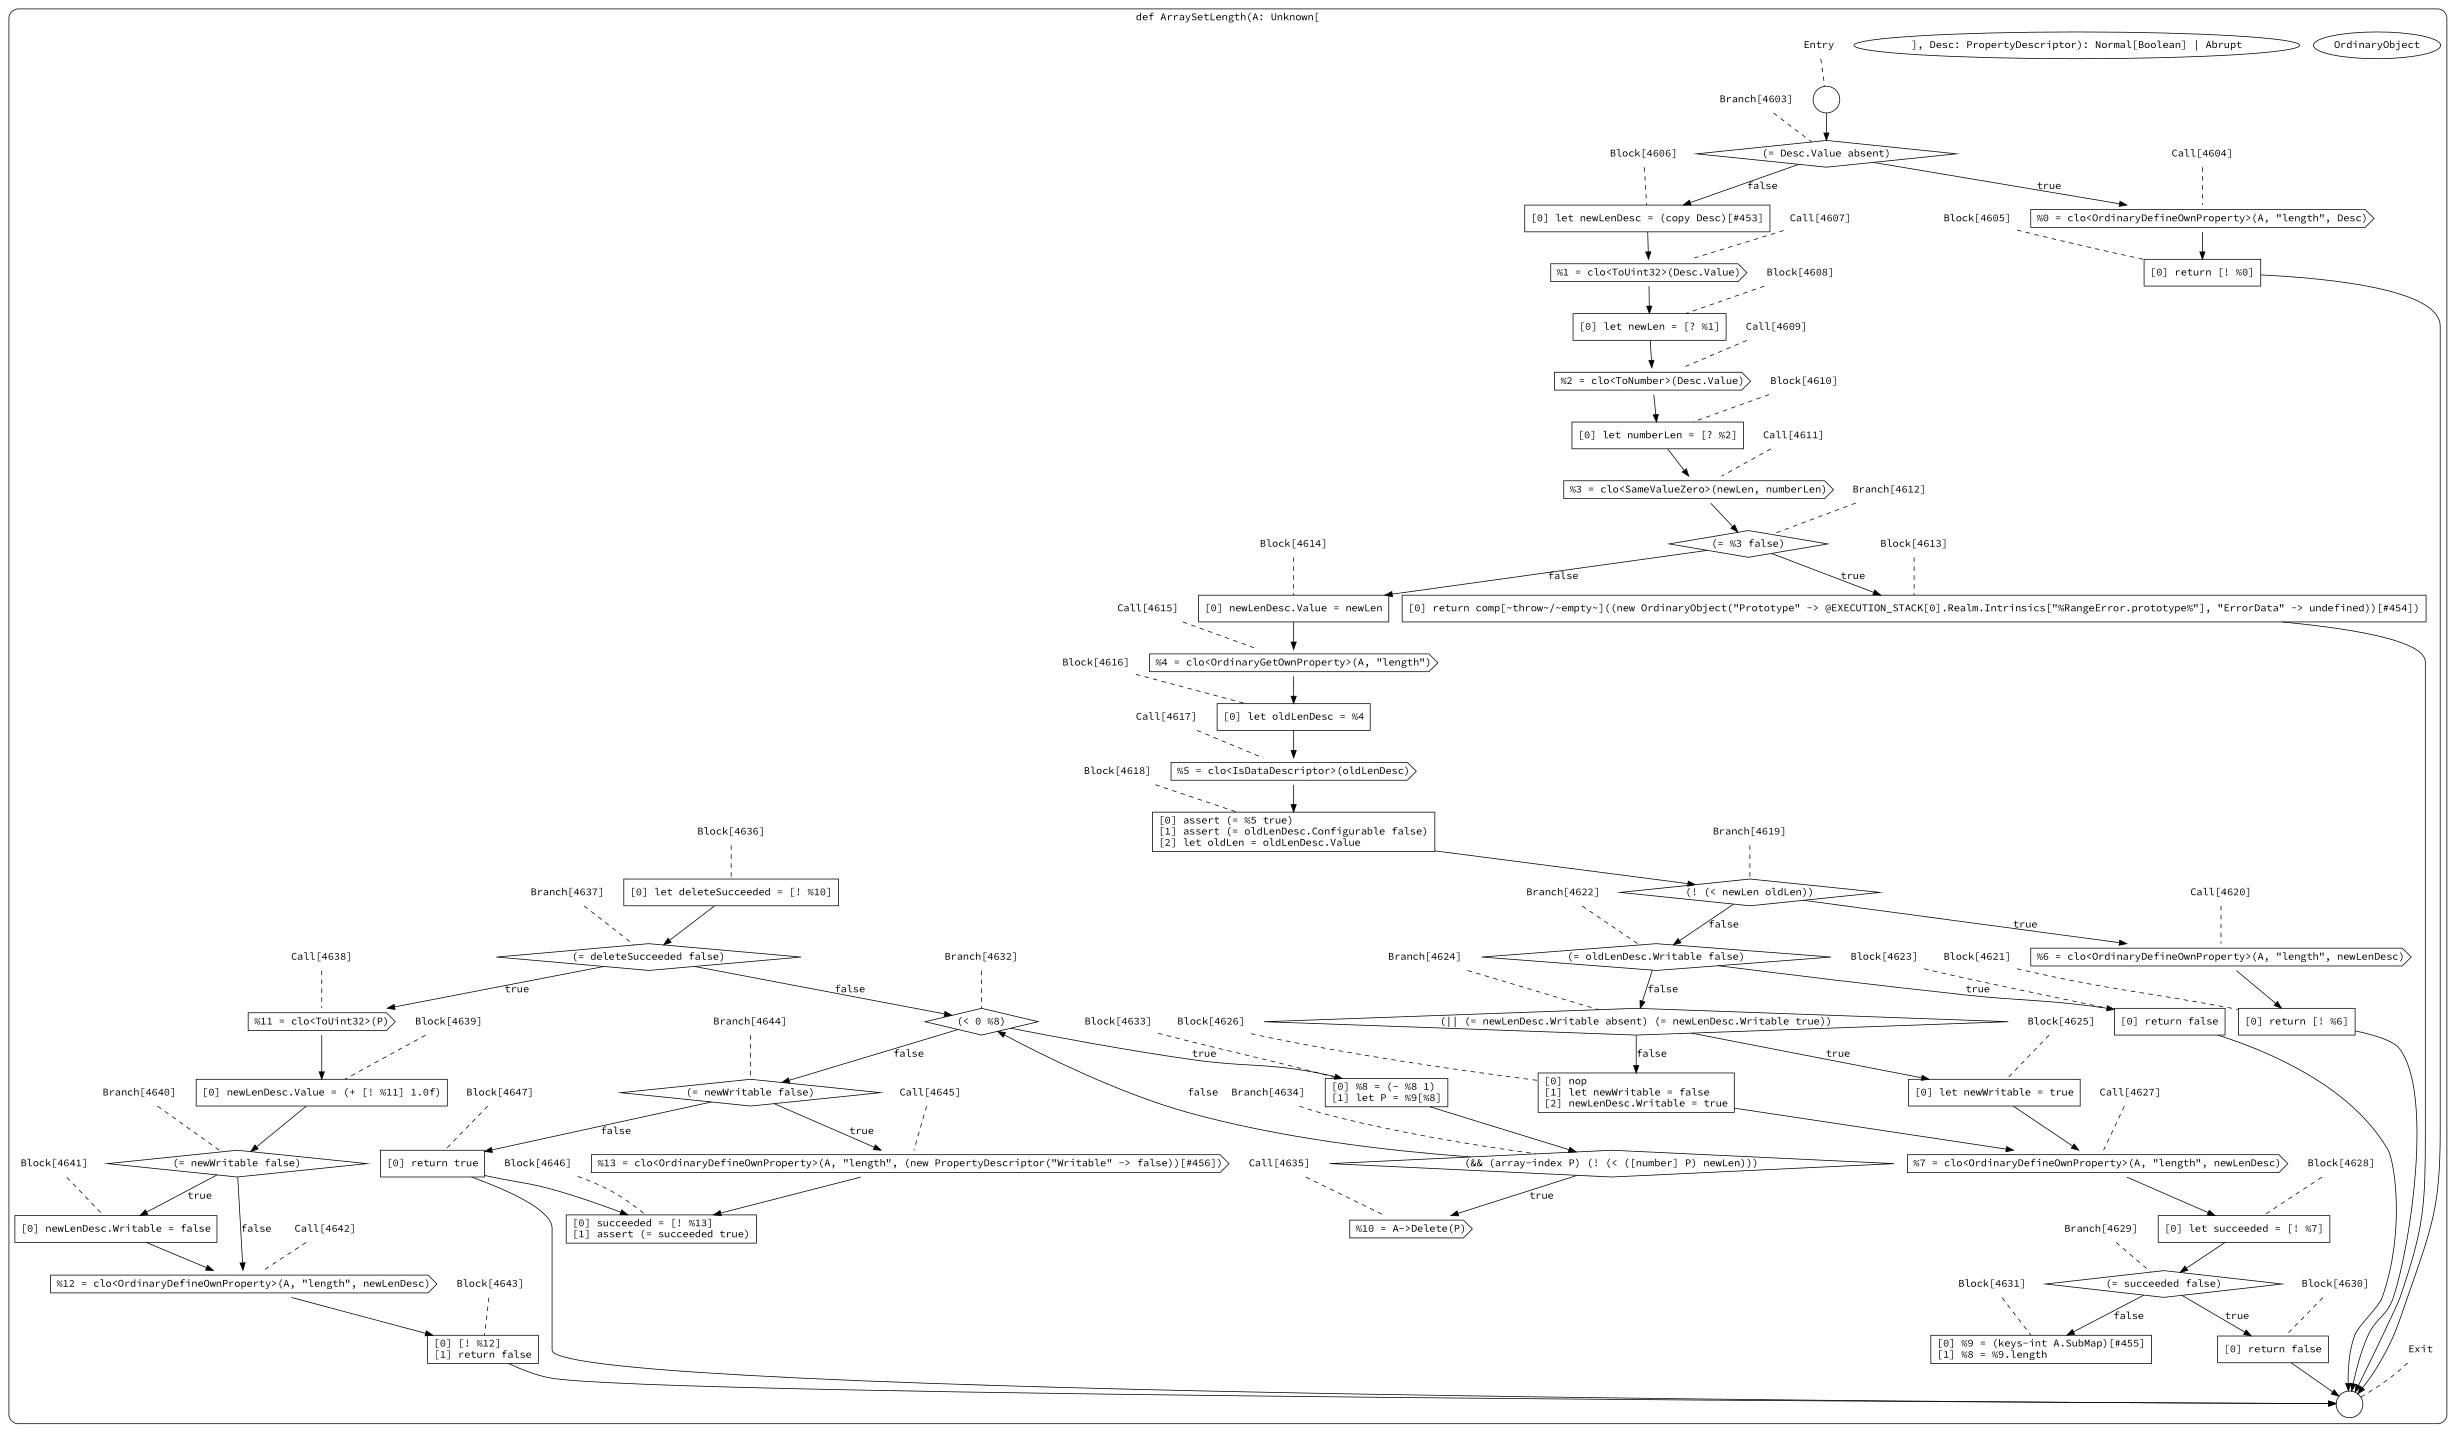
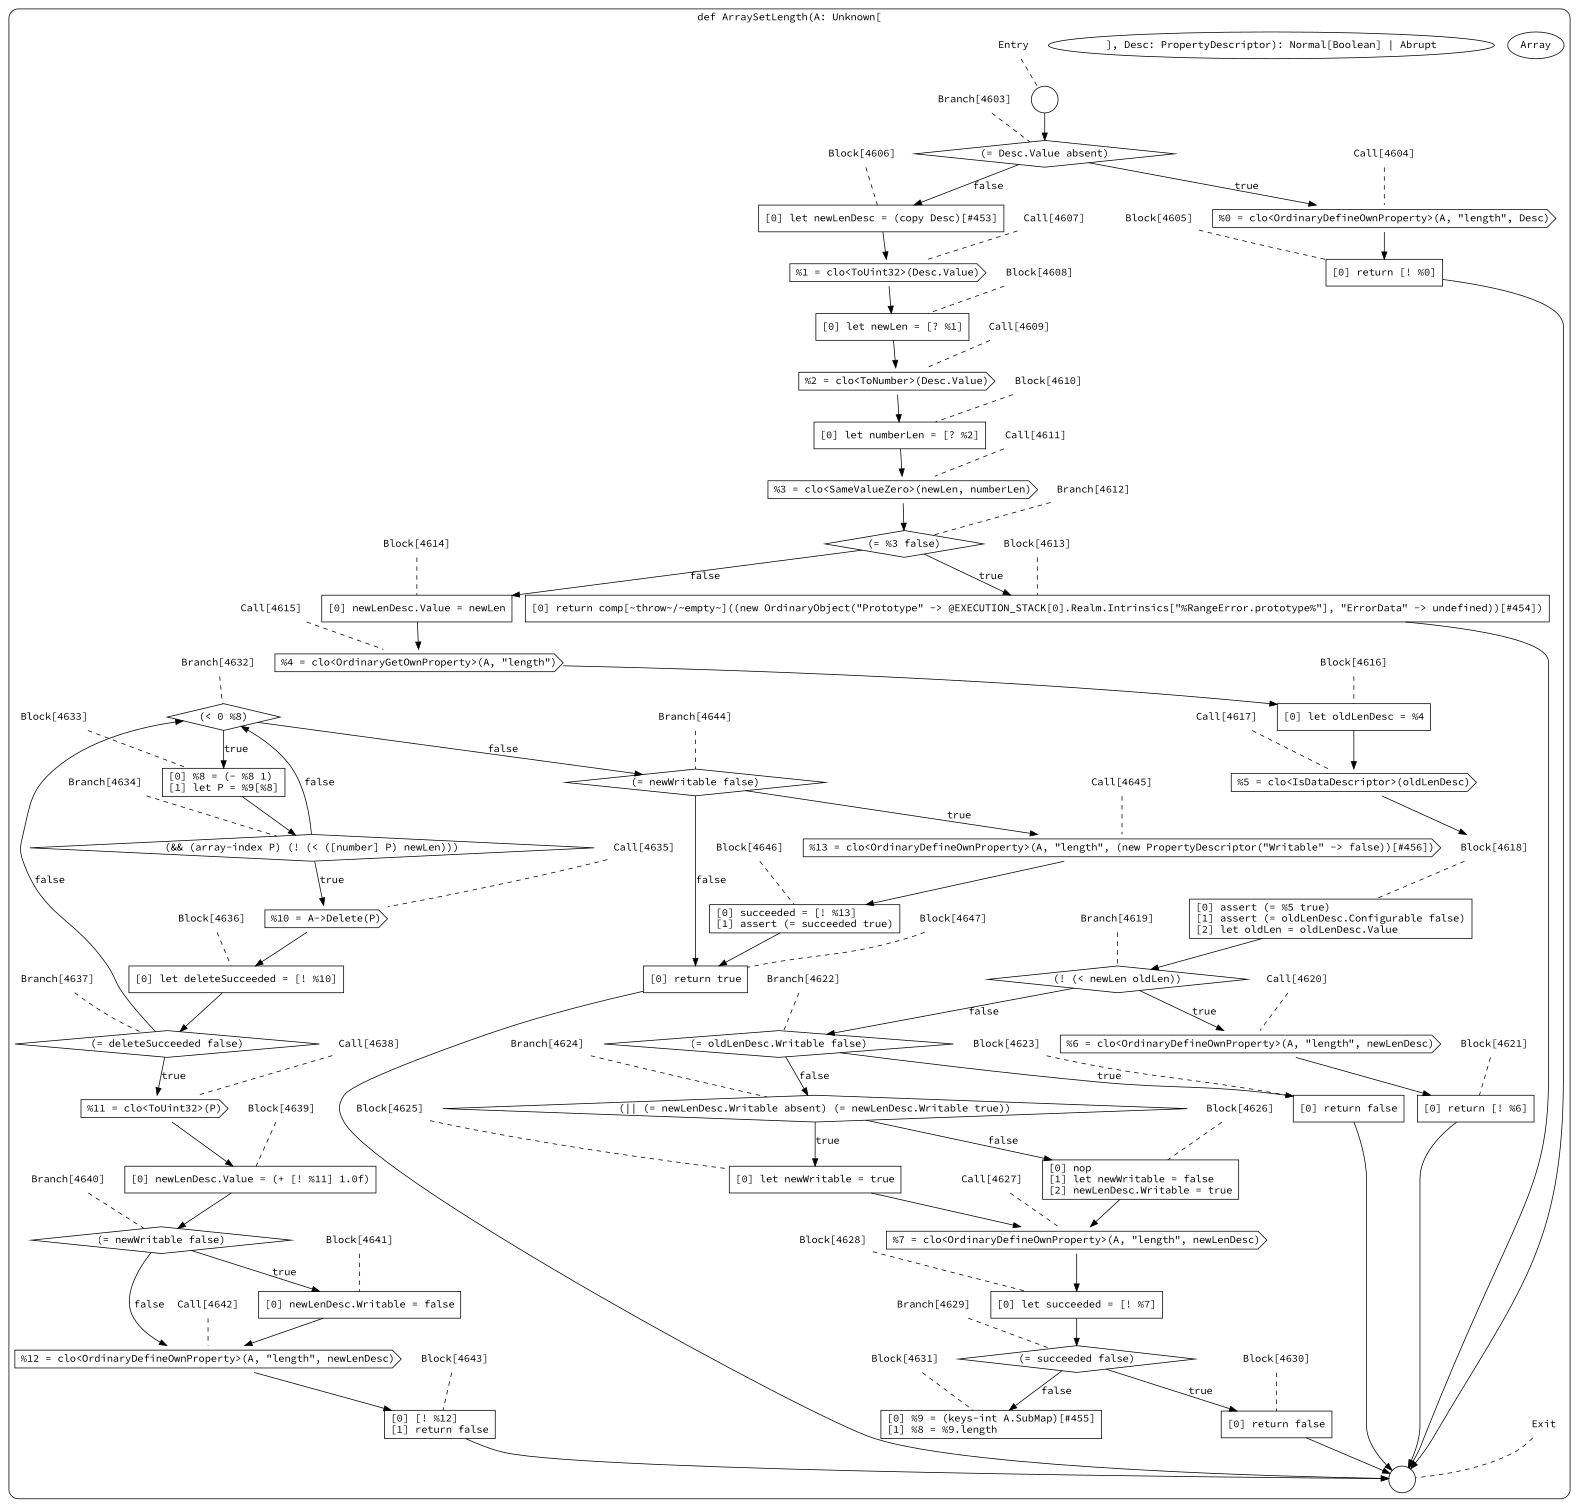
node "OrdinaryObject": label "OrdinaryObject" -> "Array"
edge "%5 = clo<IsDataDescriptor>(oldLenDesc)" -> "[0] assert (= %5 true)": now "%5 = clo<IsDataDescriptor>(oldLenDesc)" -> "Block[4618]"
edge "%10 = A->Delete(P)" -> "[0] let deleteSucceeded = [! %10]": added
edge "[0] return true" -> "[0] succeeded = [! %13]": reversed
